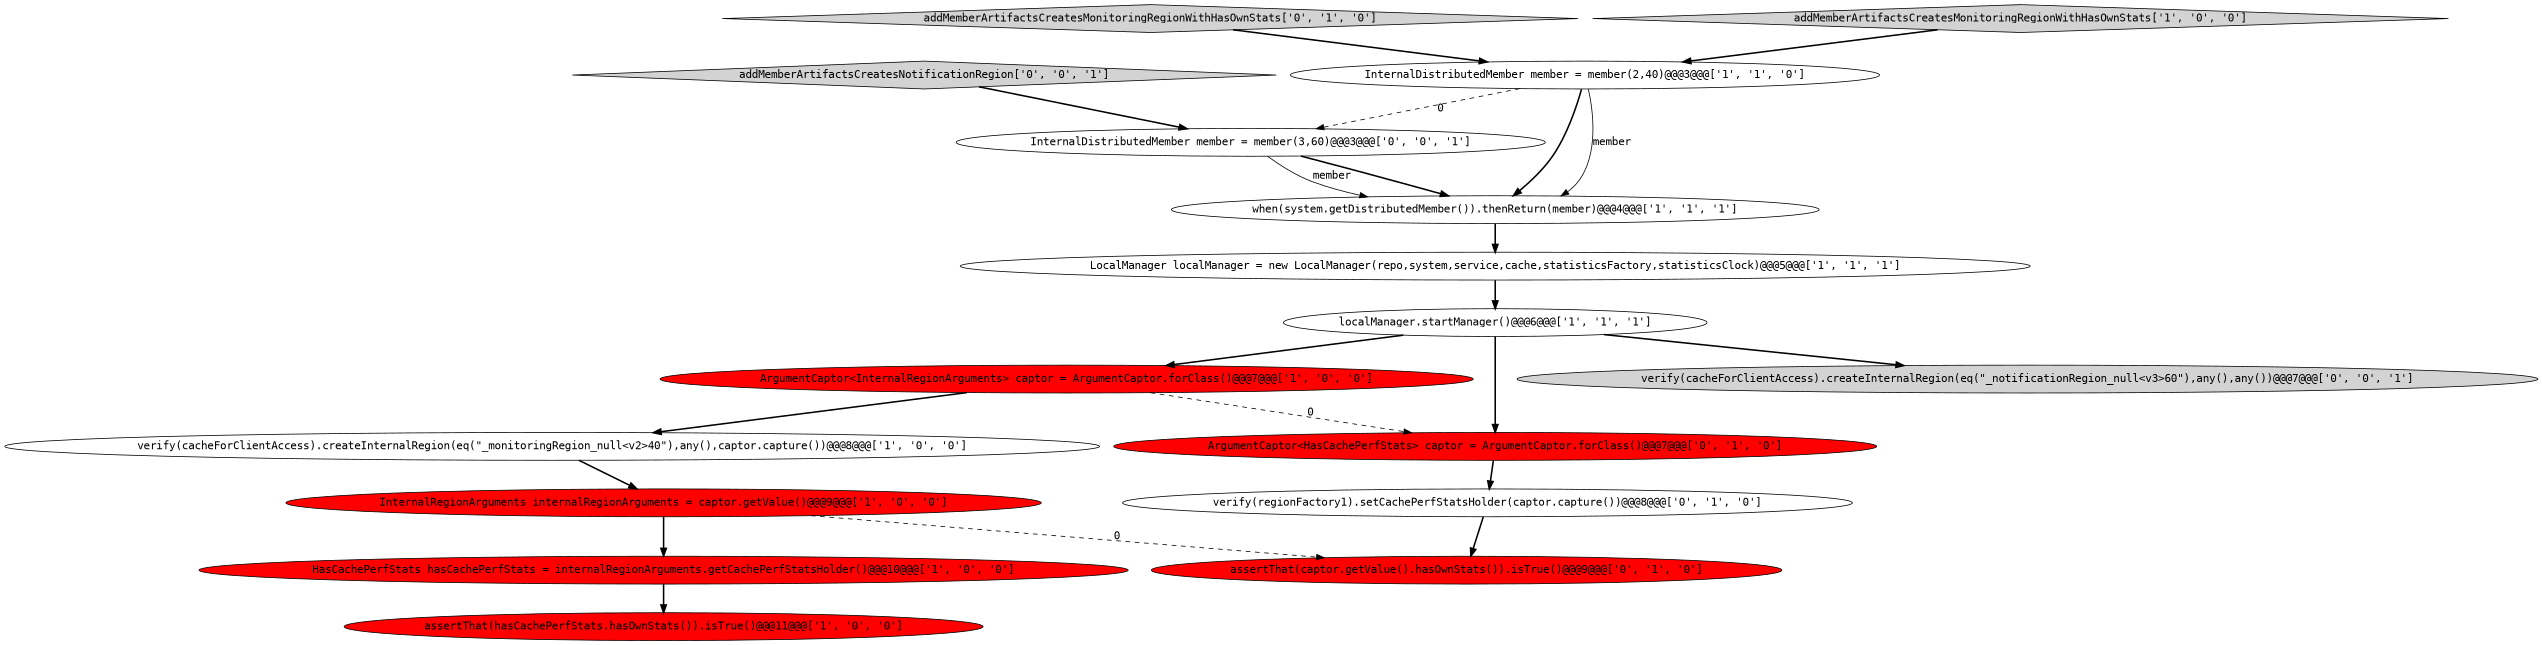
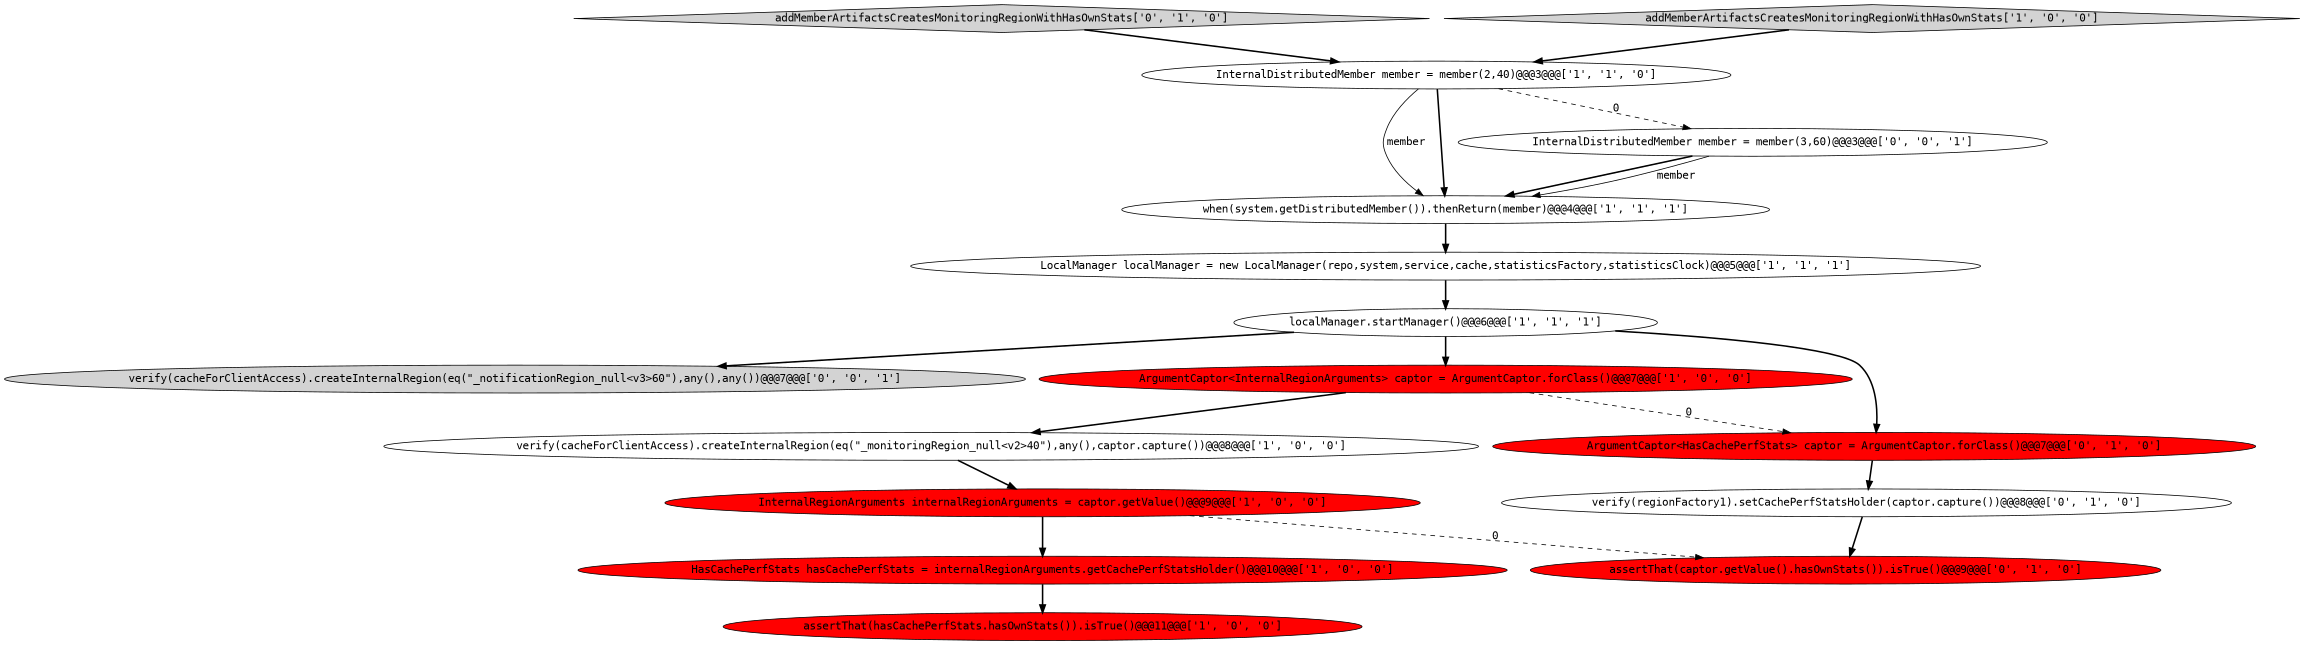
node "addMemberArtifactsCreatesNotificationRegion['0', '0', '1']": removed
